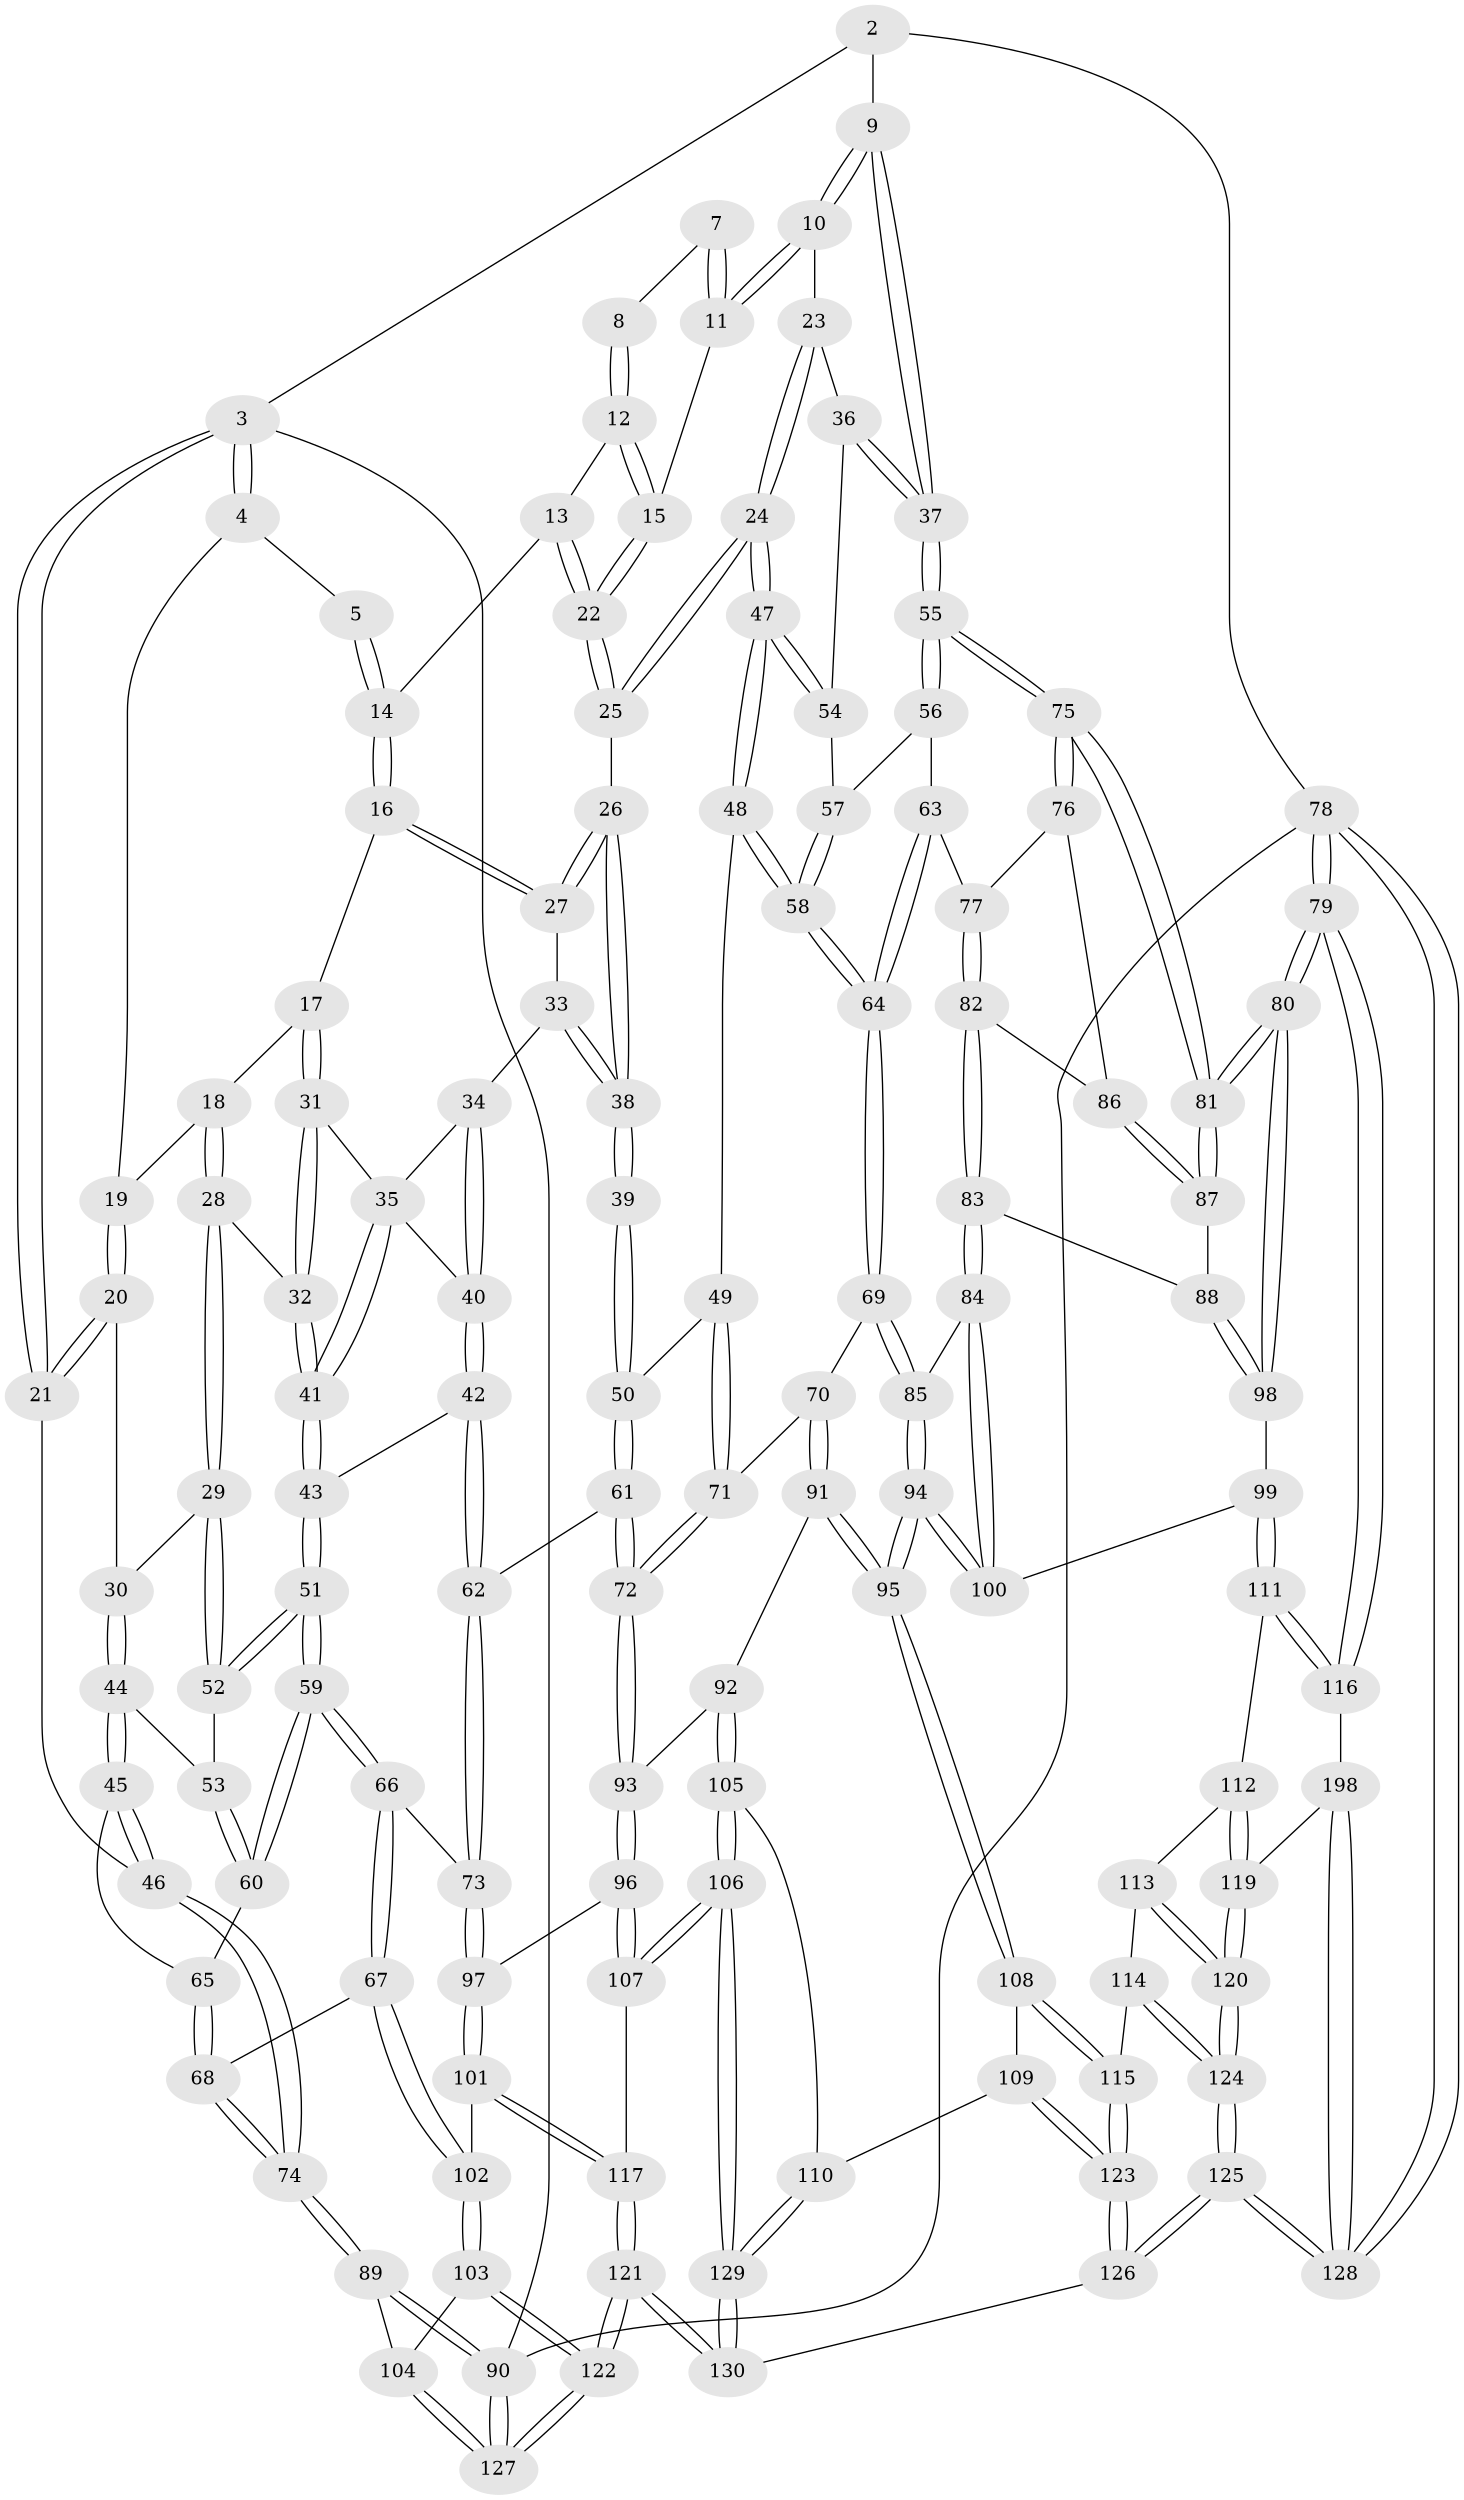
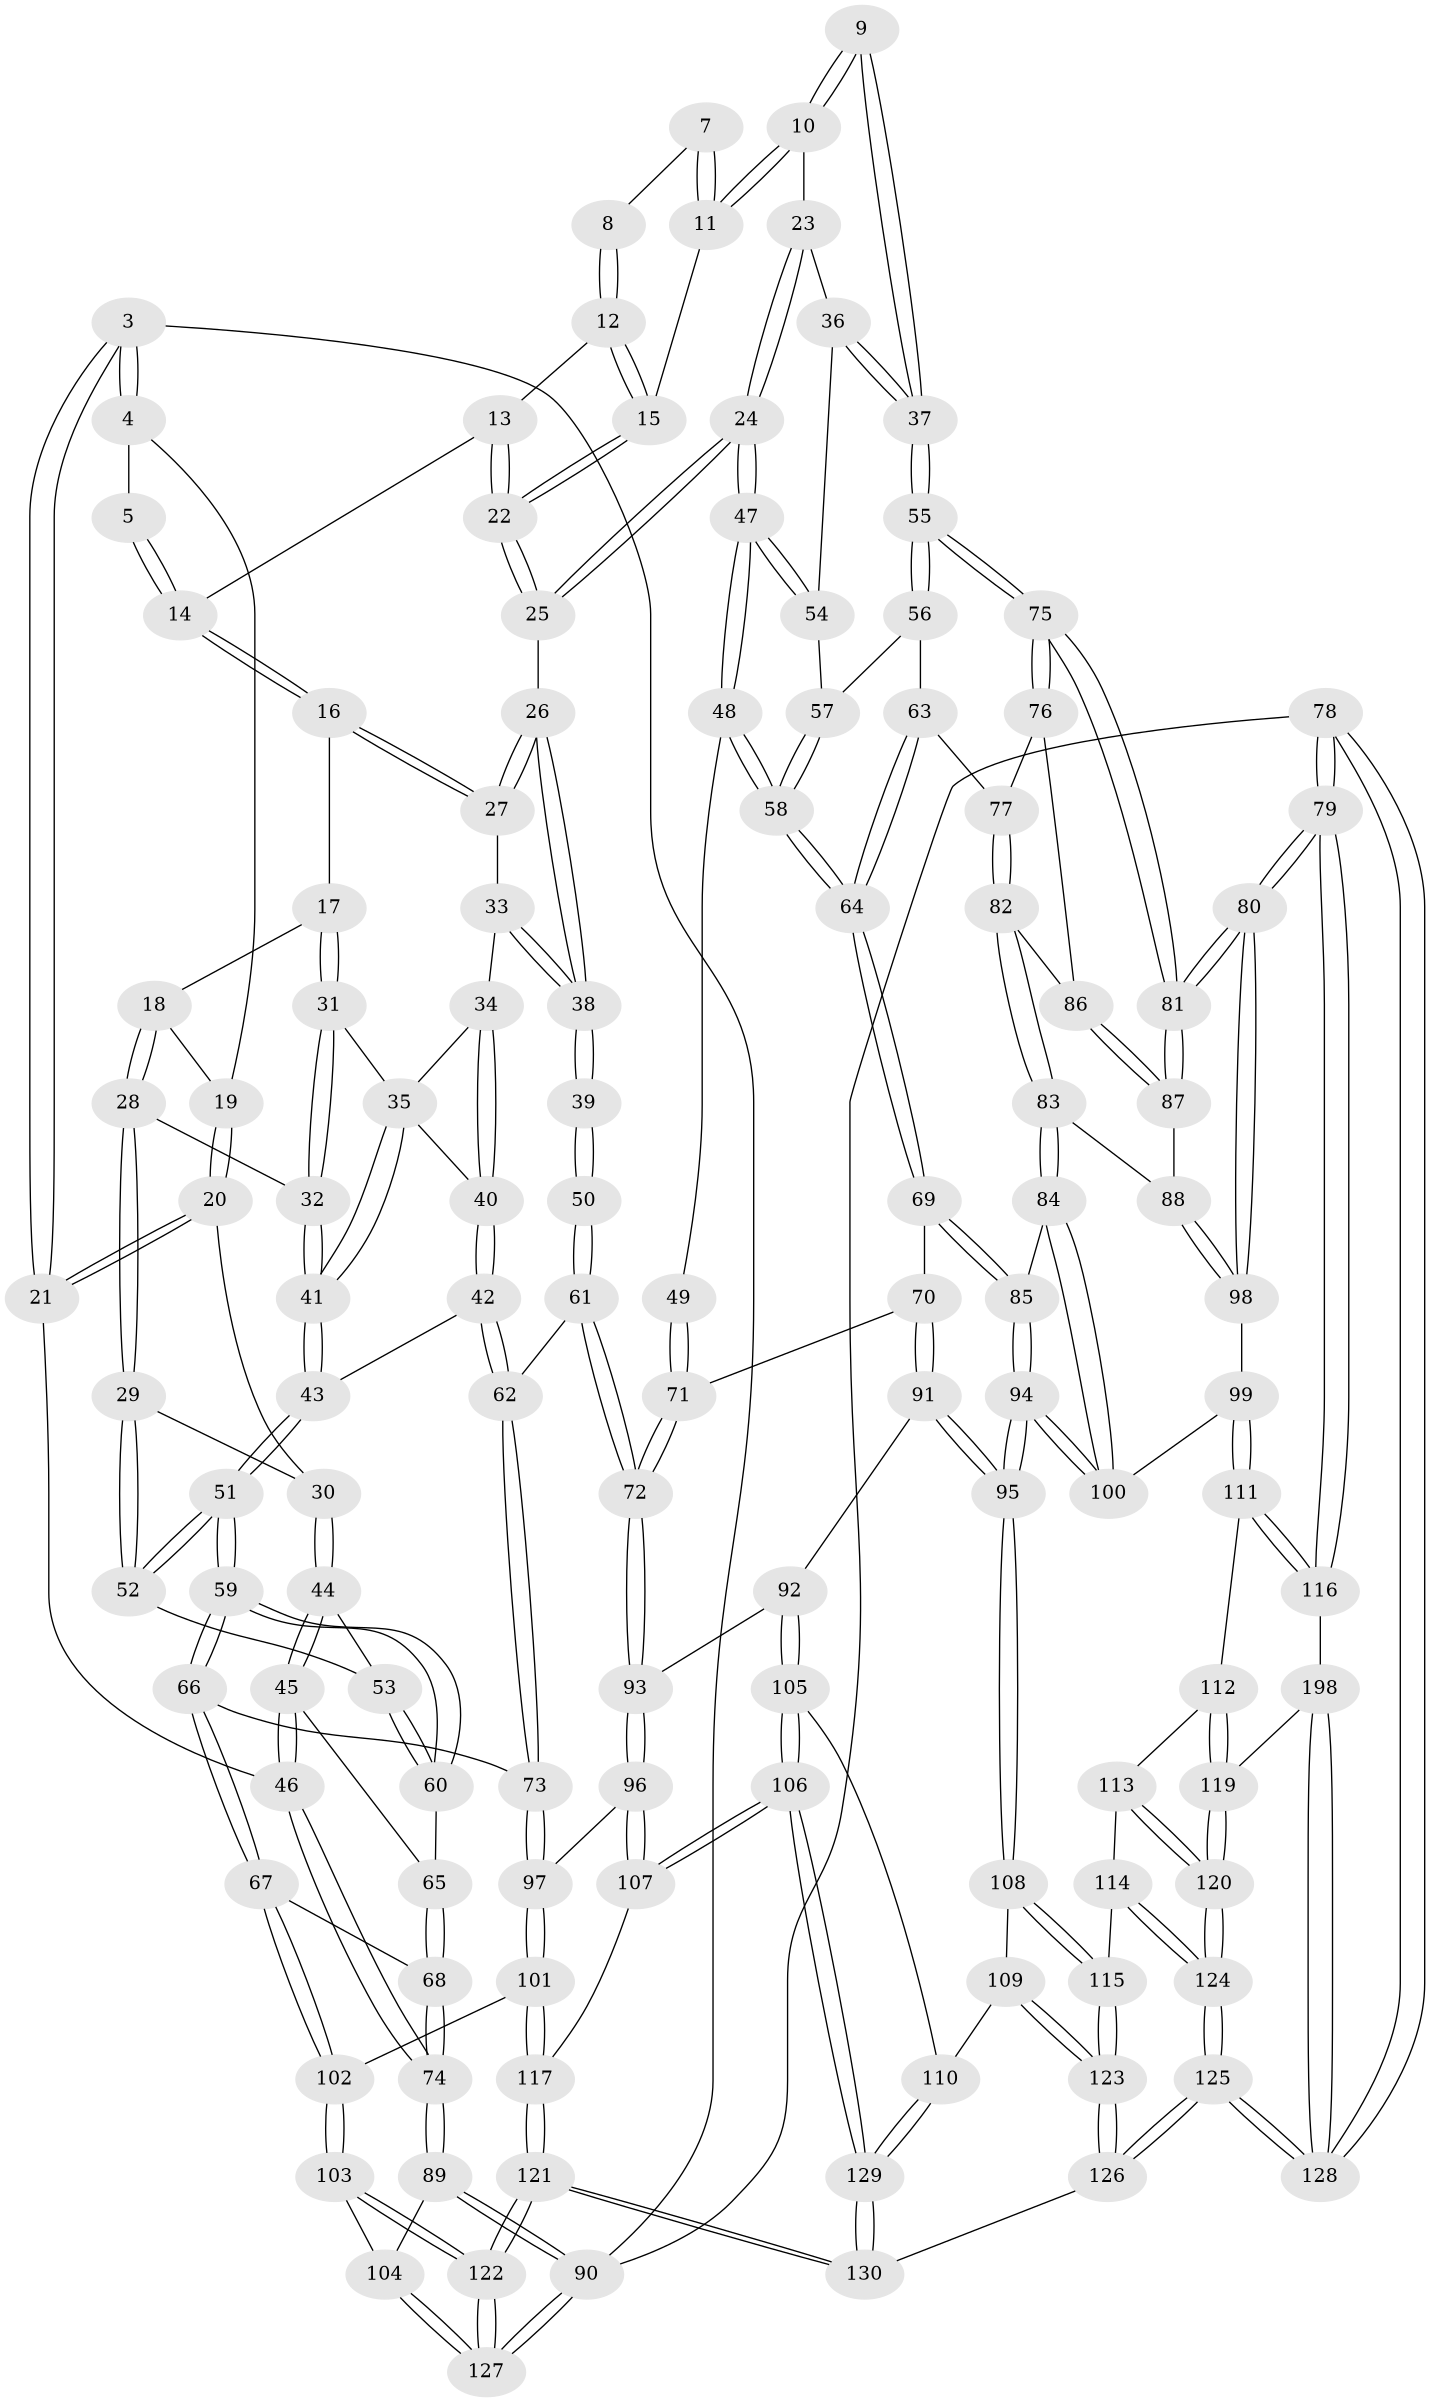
node "2": removed
edge "49" -- "50": removed
